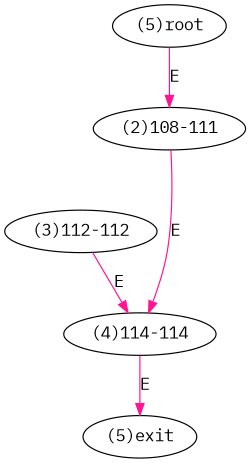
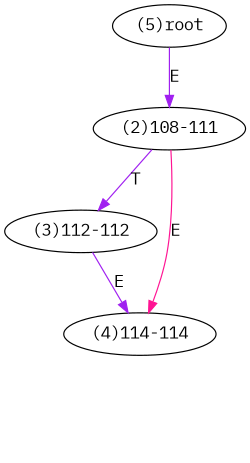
edge "(5)root" -> "(2)108-111": color deeppink -> purple
edge "(2)108-111" -> "(3)112-112": added, label "T"
edge "(3)112-112" -> "(4)114-114": color deeppink -> purple
node "(5)exit": removed
